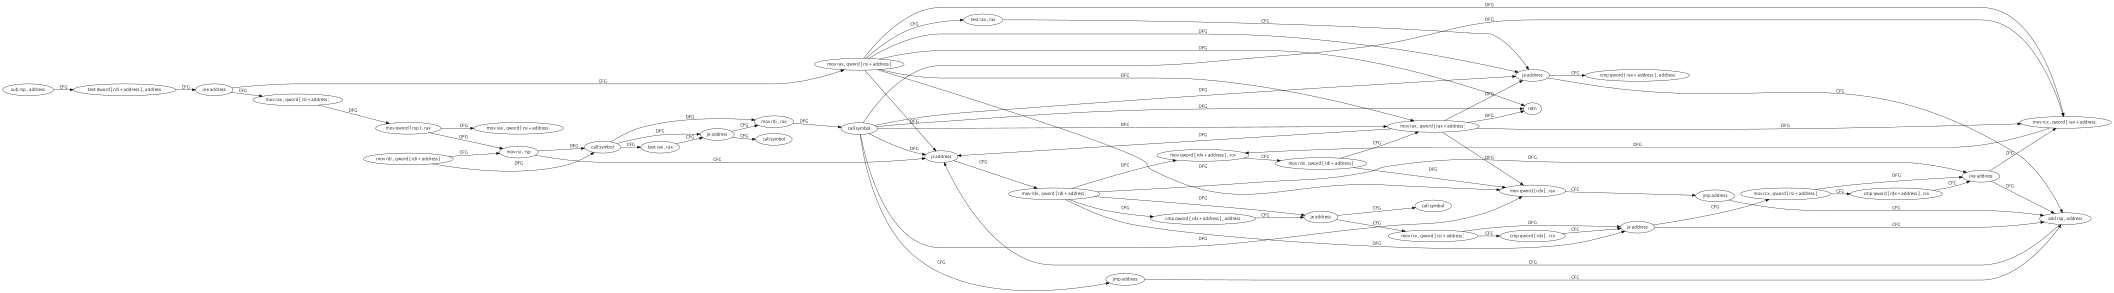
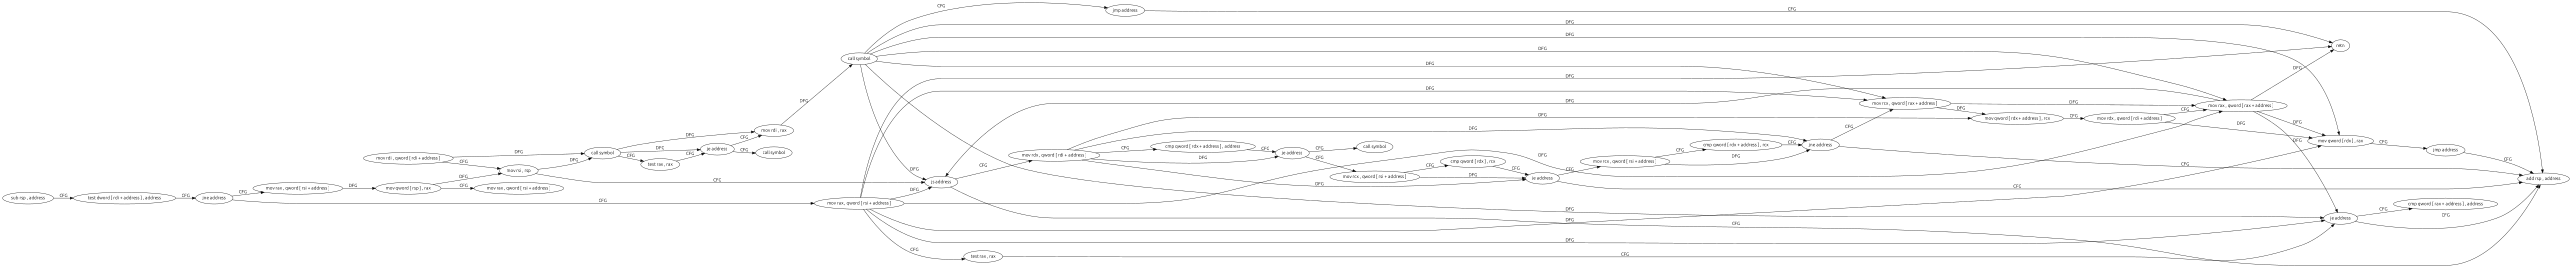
edge "mov rax , qword [ rax + address ]" -> "mov rcx , qword [ rax + address ]": reversed
edge "add rsp , address" -> "js address": reversed
